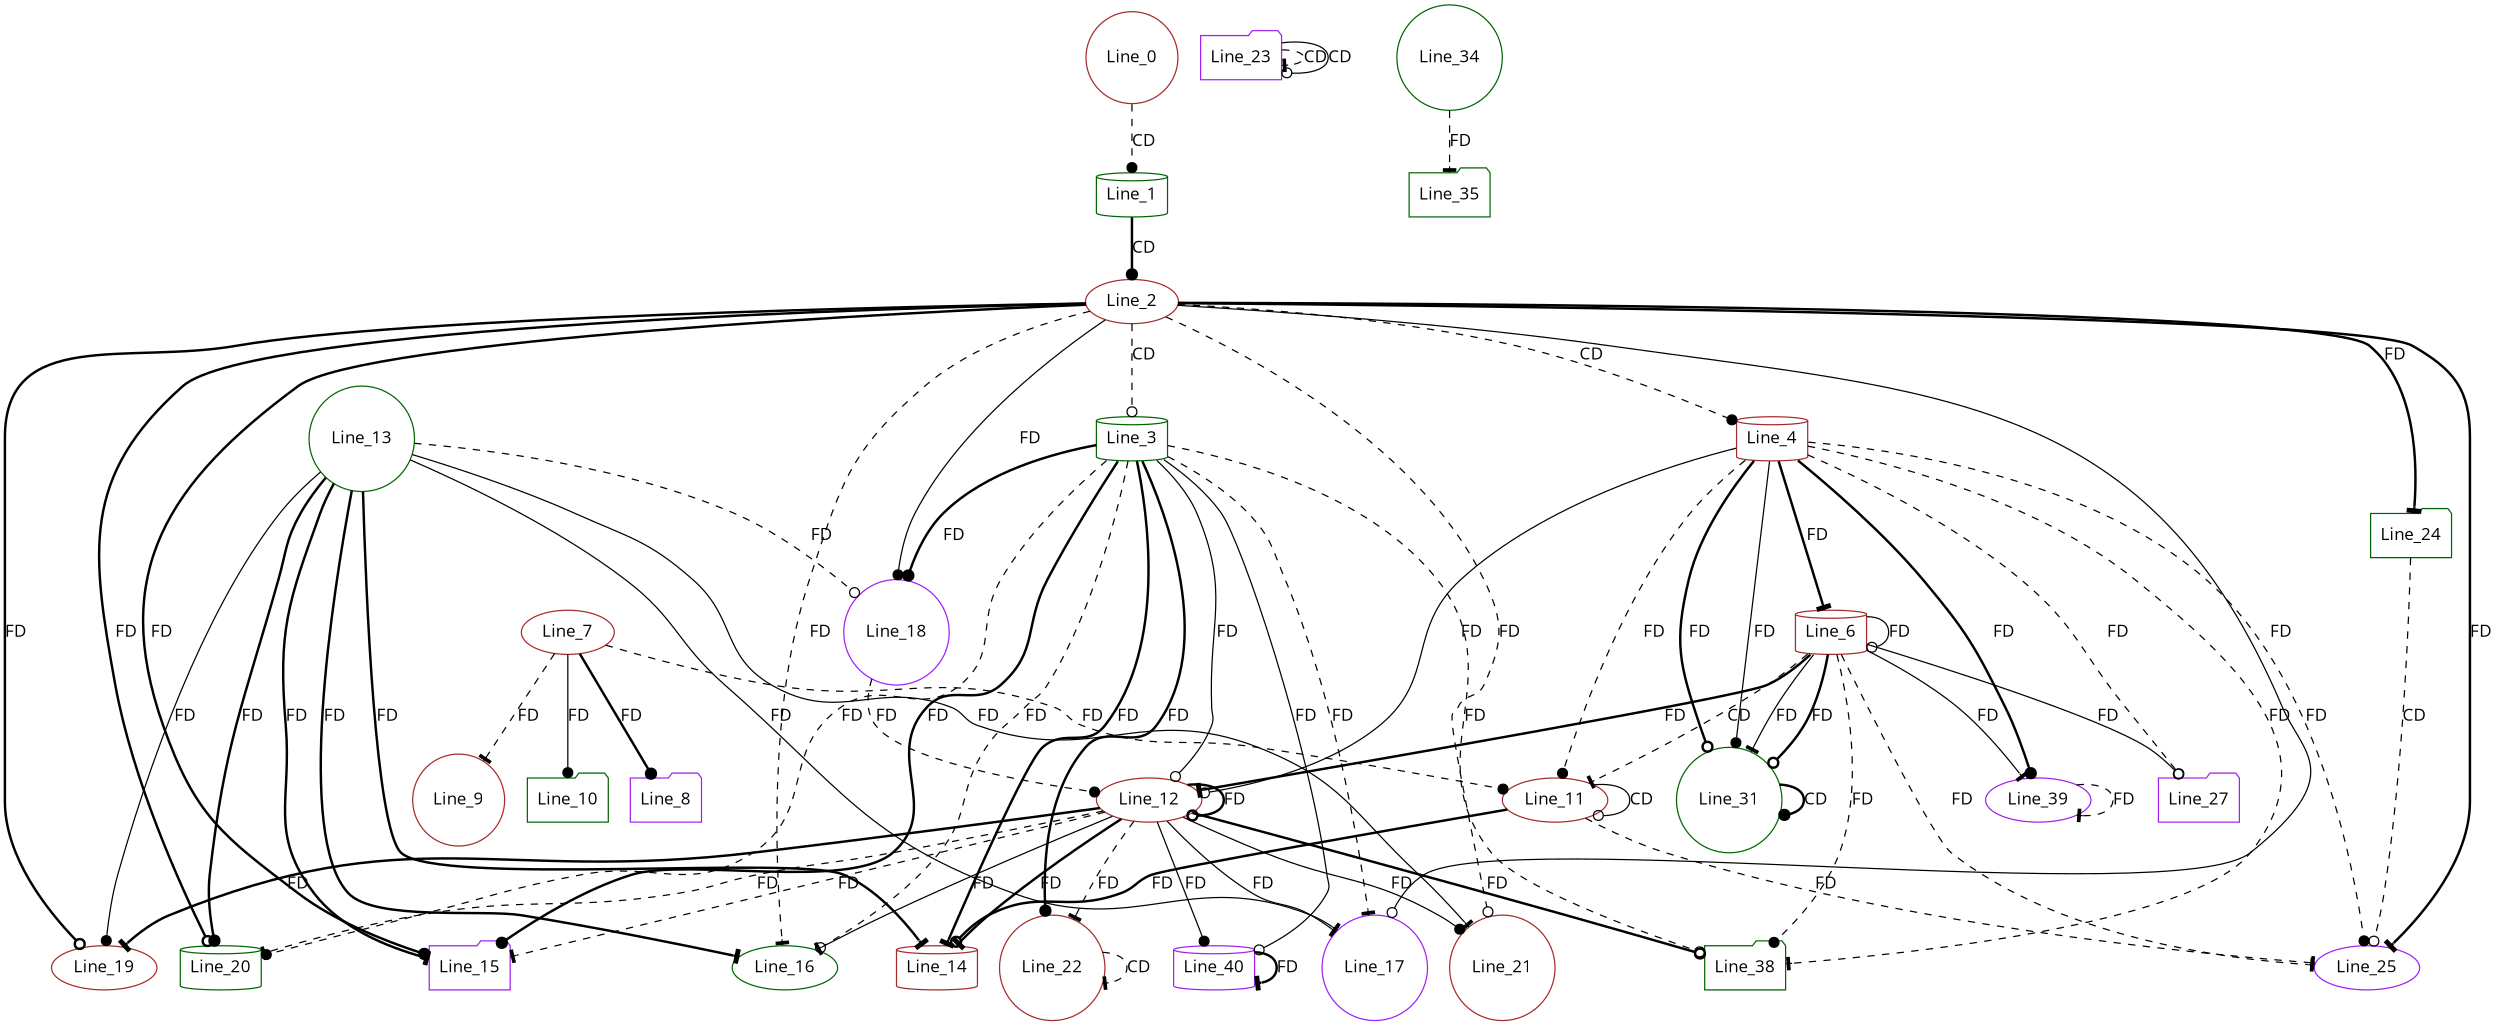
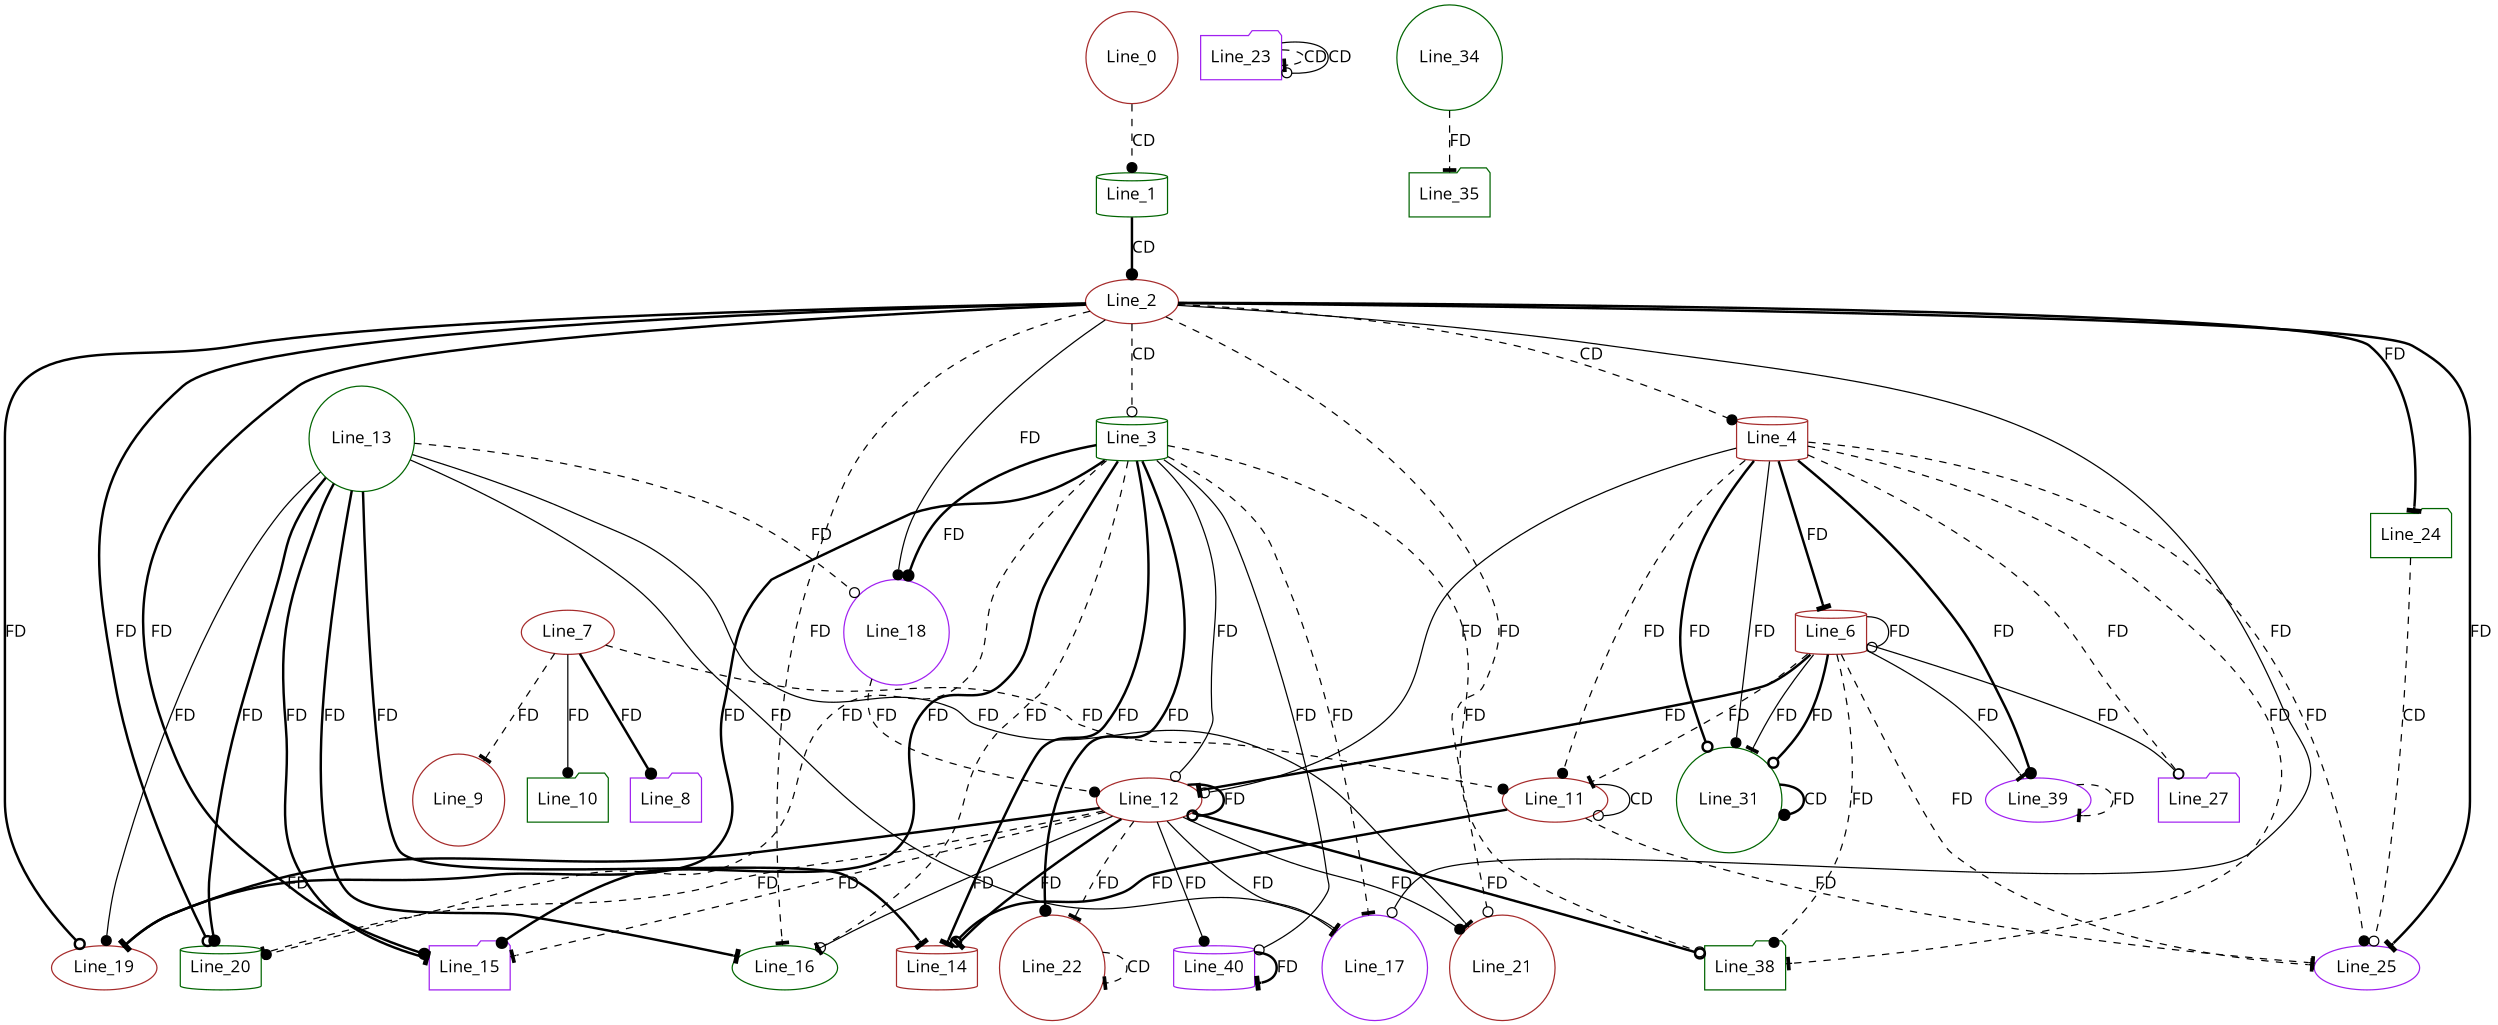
edge "Line_6" -> "Line_11": label "CD" -> "FD"
edge "Line_3" -> "Line_19": added, label "FD"
